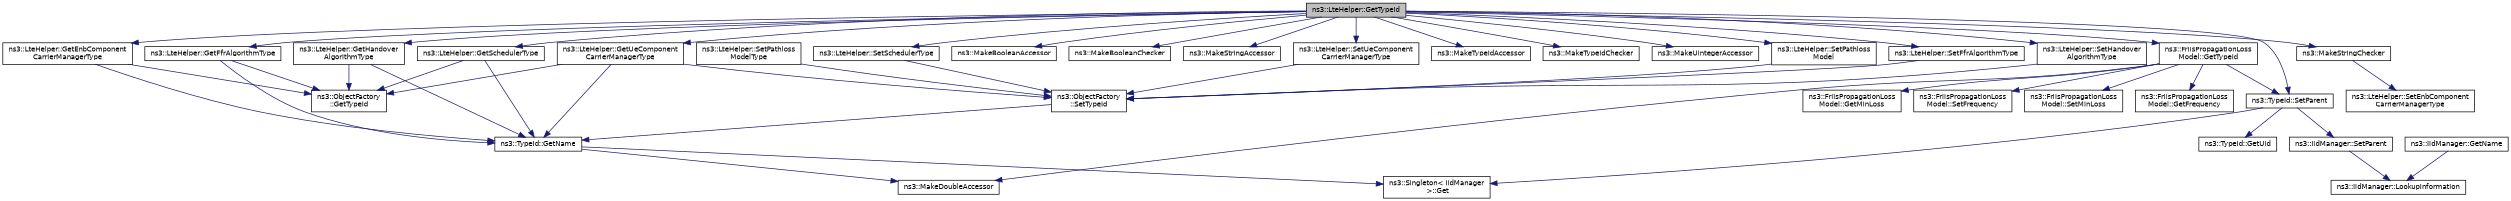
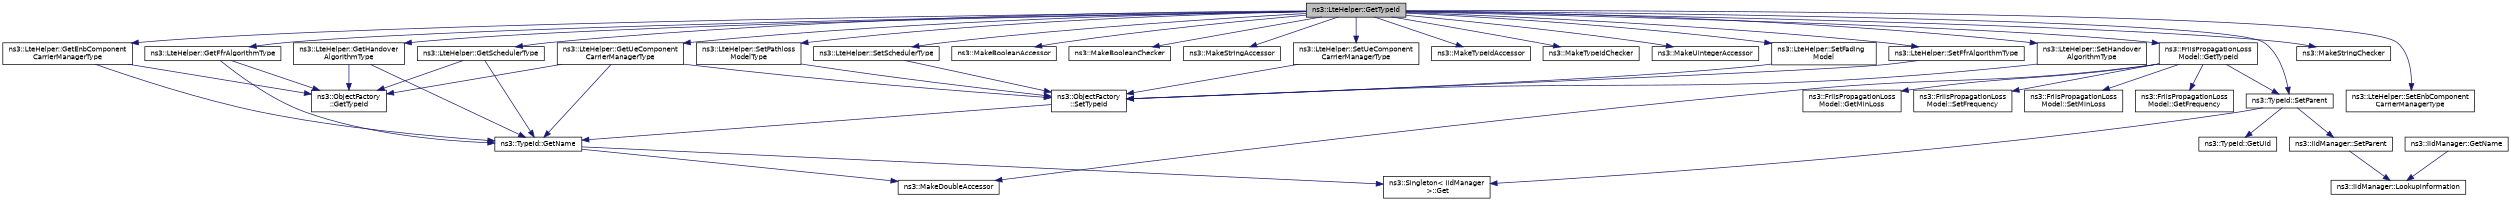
edge "ns3::LteHelper::GetTypeId" -> "ns3::LteHelper::SetPathloss ModelType": added
node "ns3::LteHelper::SetPathloss Model": label "ns3::LteHelper::SetPathloss Model" -> "ns3::LteHelper::SetFading Model"
edge "ns3::MakeStringChecker" -> "ns3::LteHelper::SetEnbComponent CarrierManagerType": now "ns3::LteHelper::GetTypeId" -> "ns3::LteHelper::SetEnbComponent CarrierManagerType"
